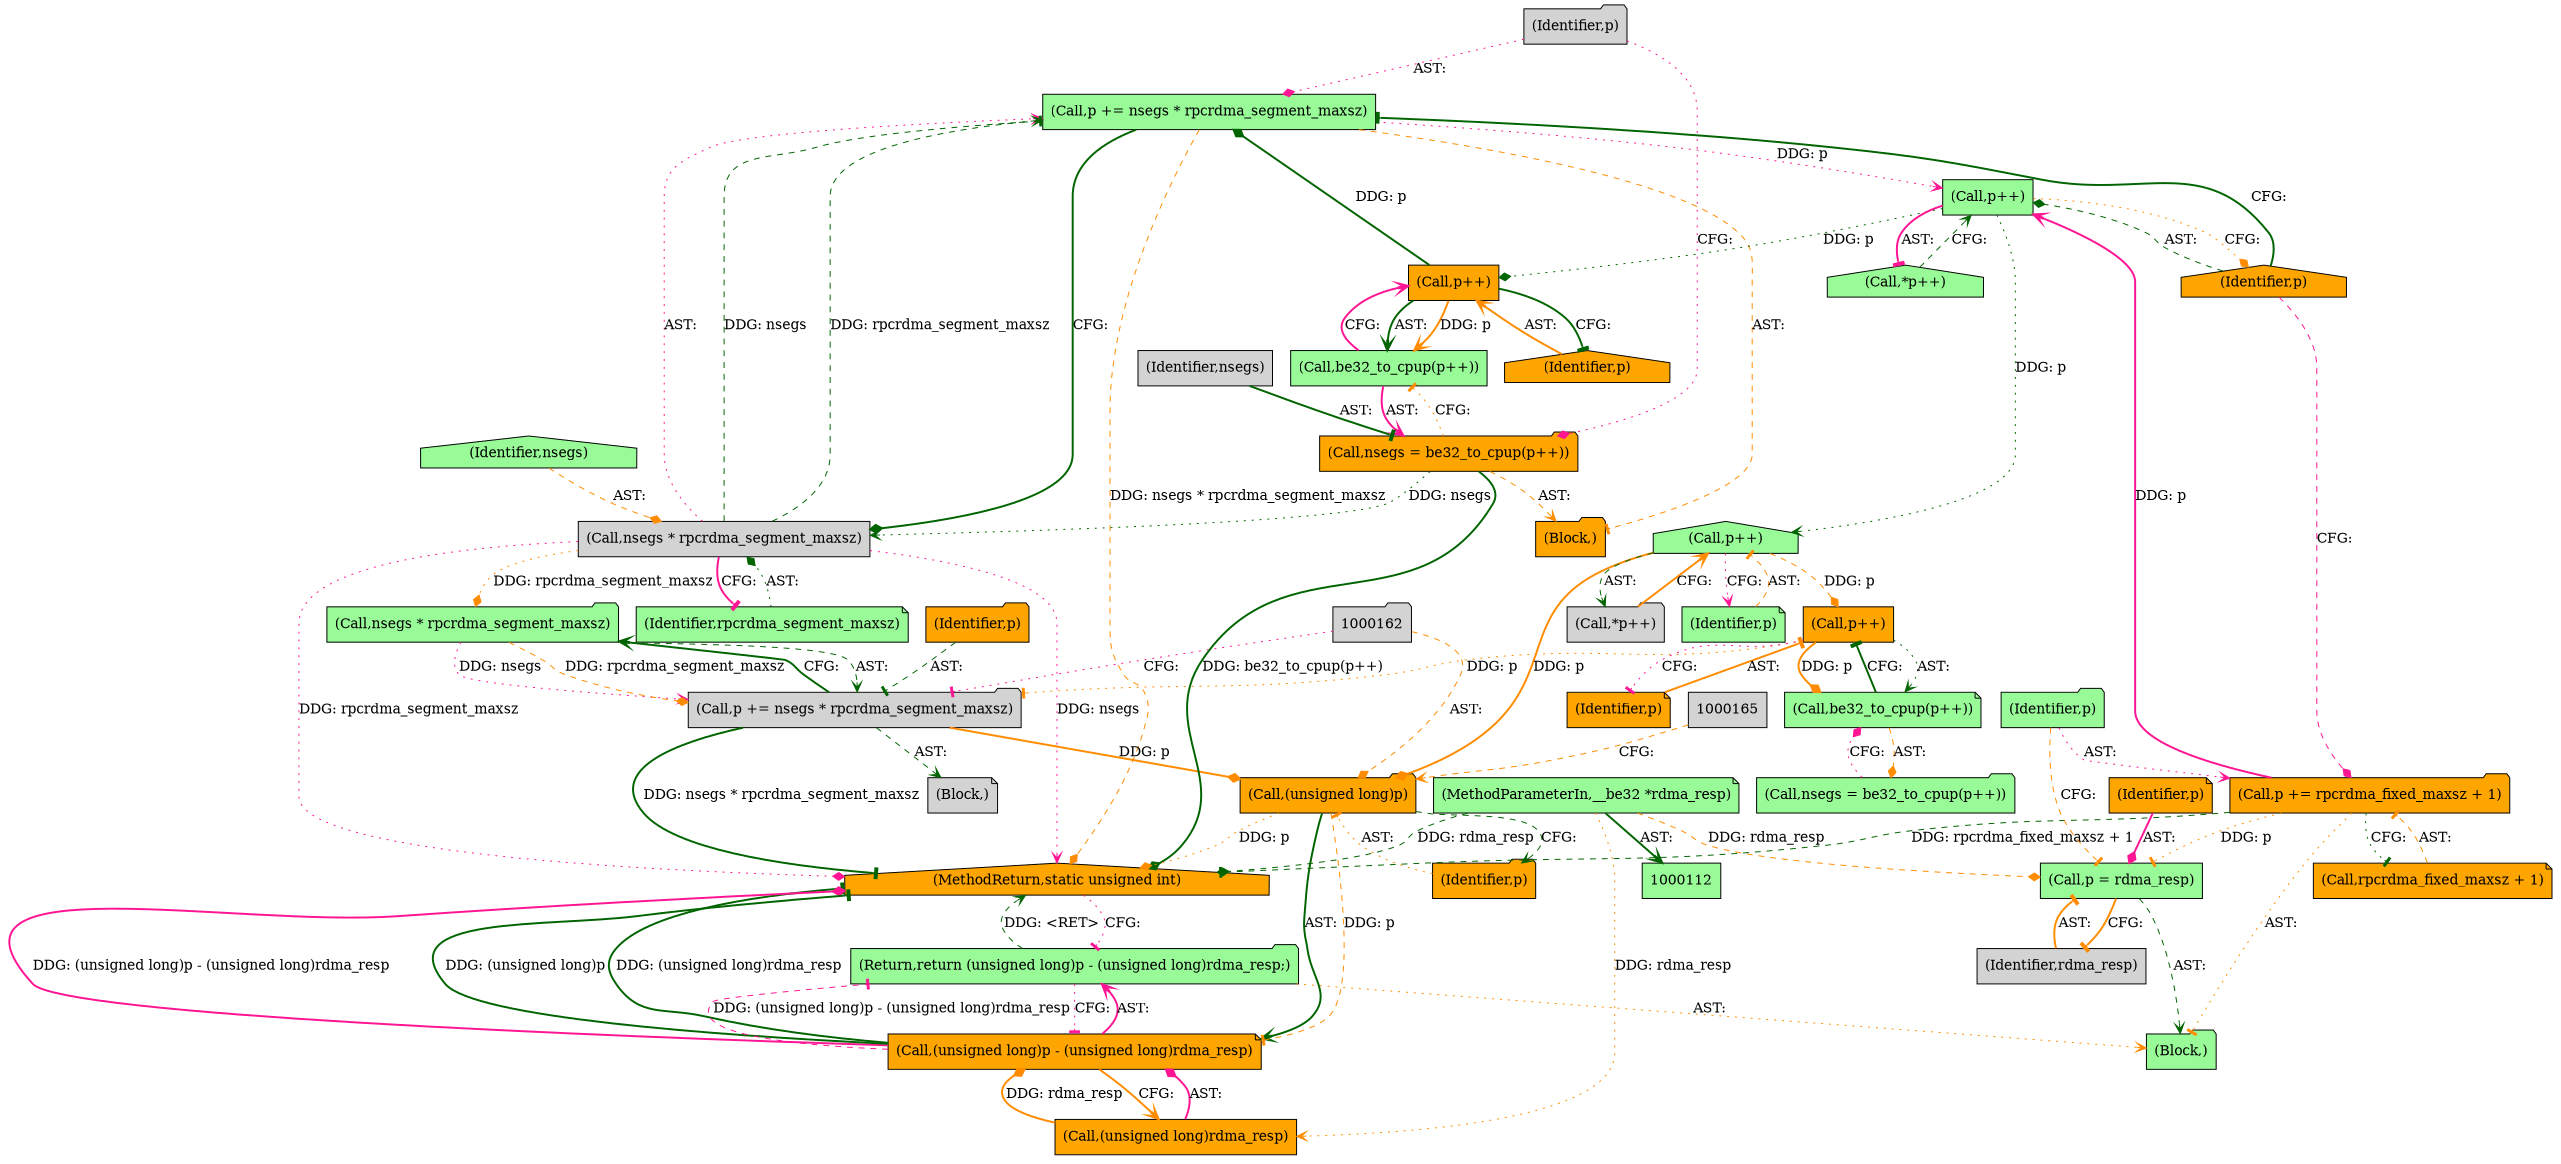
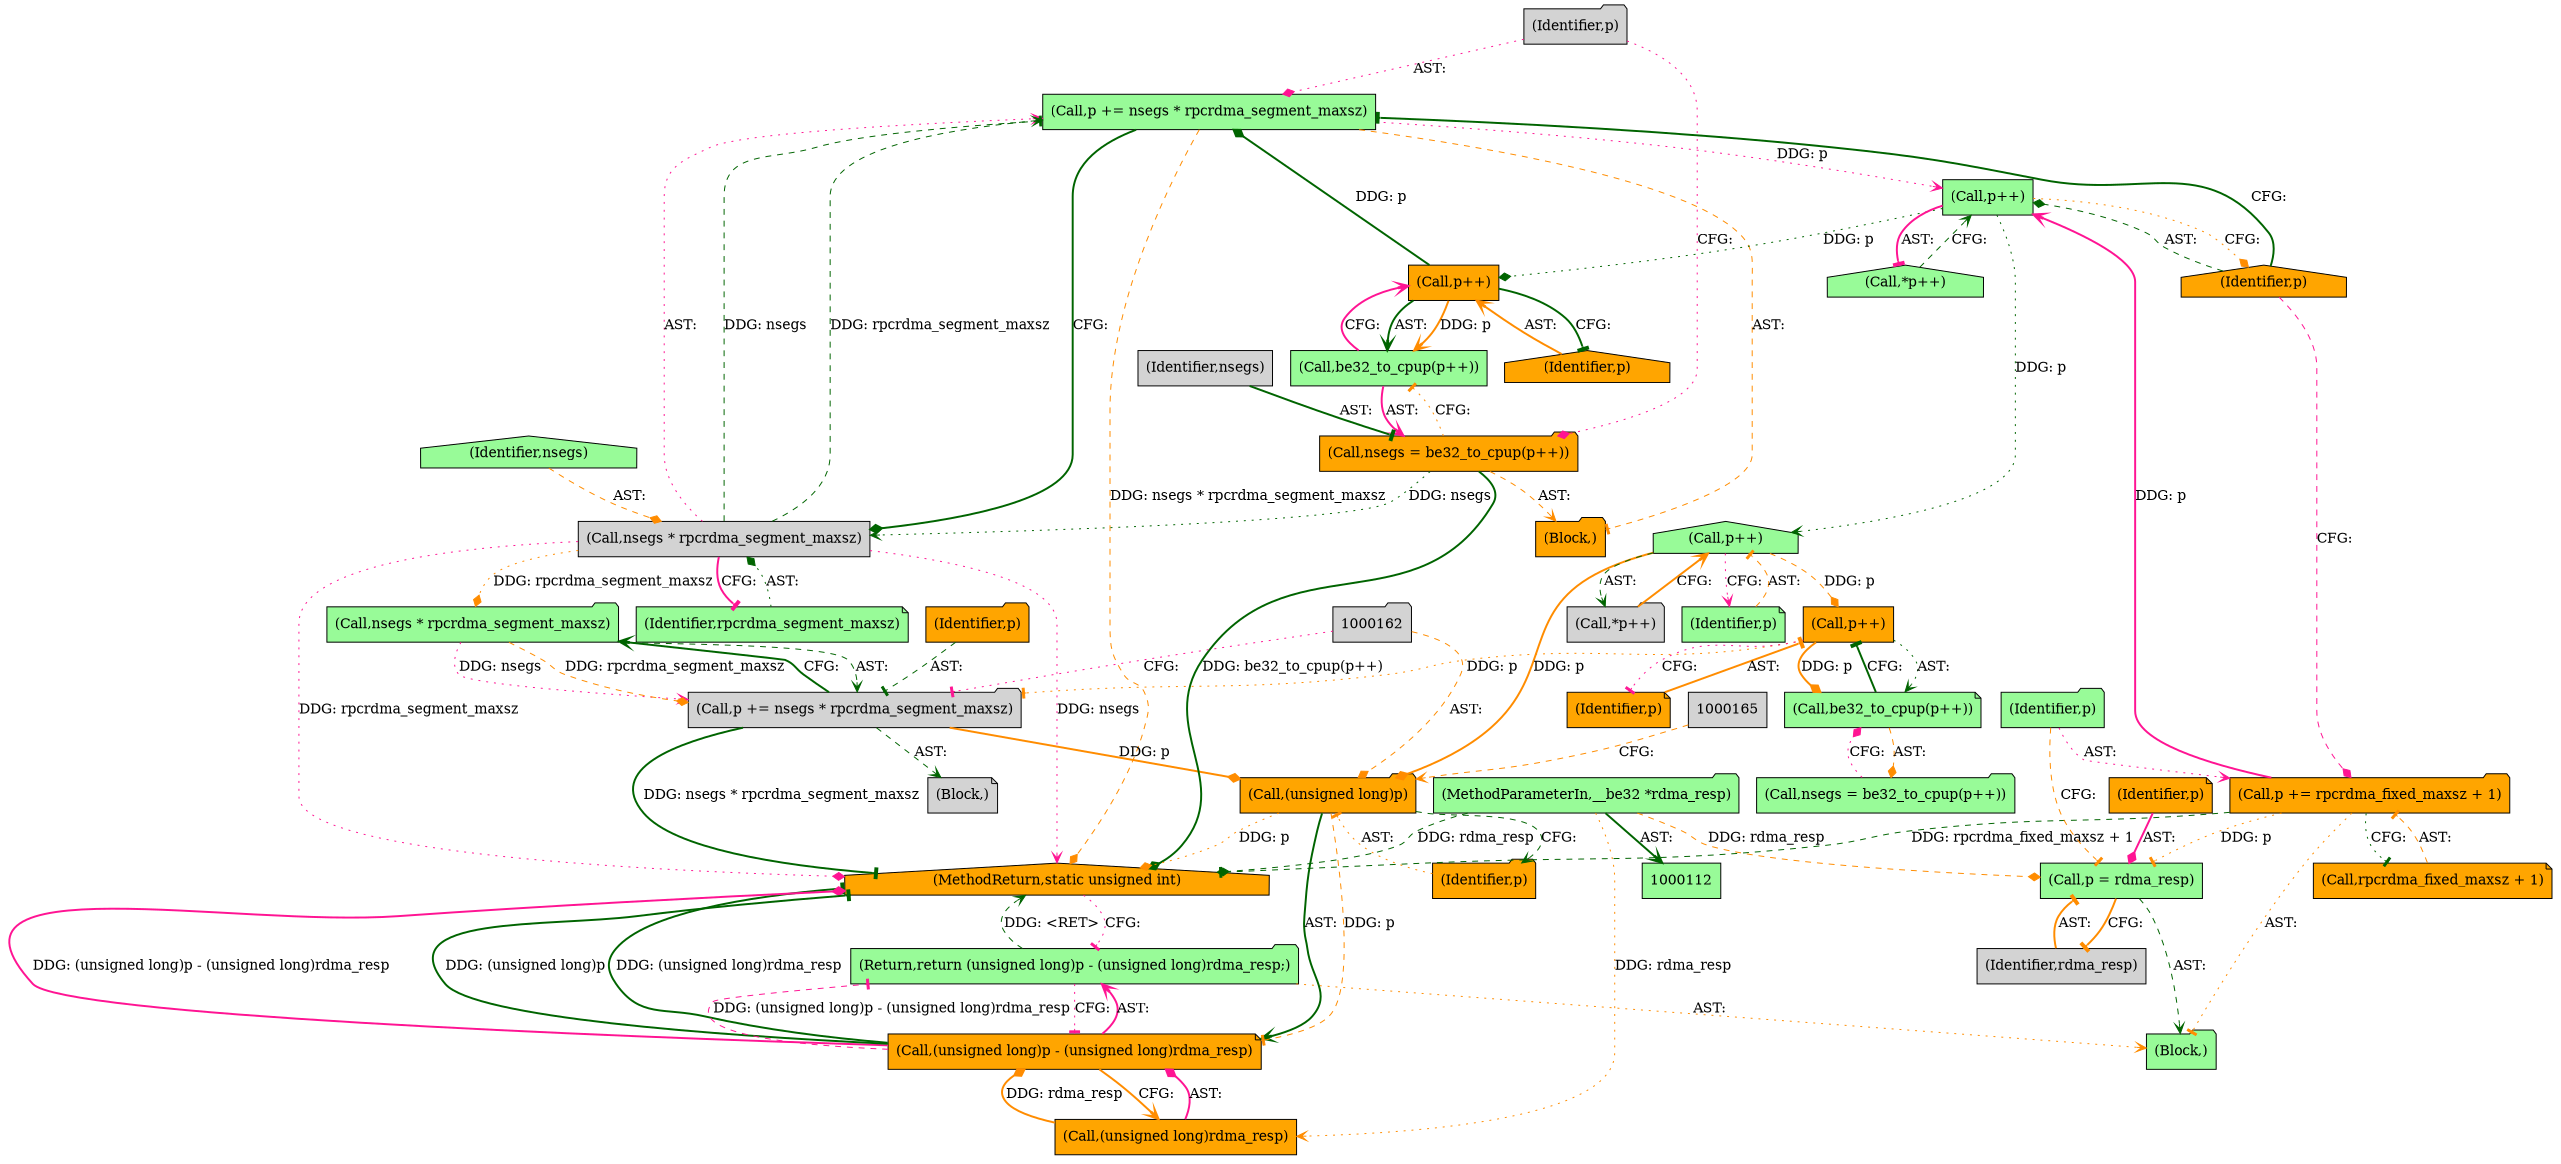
node "(MethodParameterIn,__be32 *rdma_resp)": shape note -> folder
